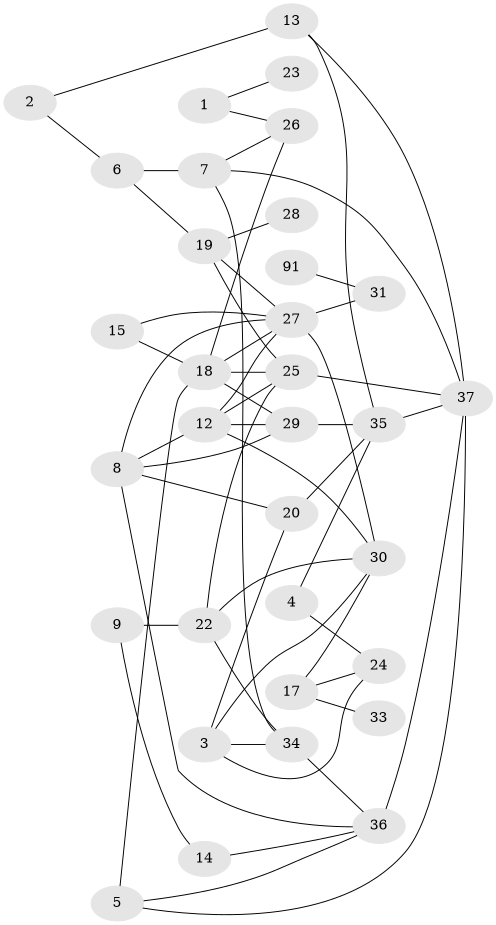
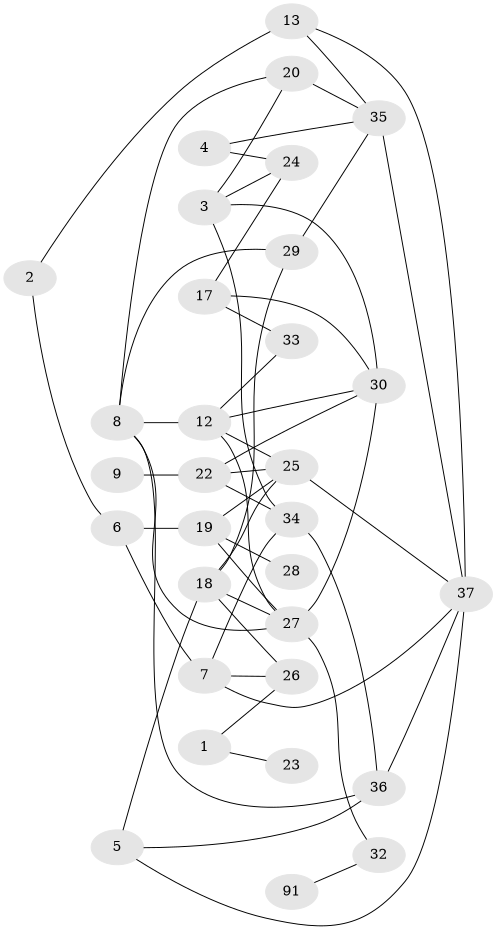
node "31": label "31" -> "32"
node "15": removed
edge "12" -- "29": now "12" -- "33"
node "14": removed
